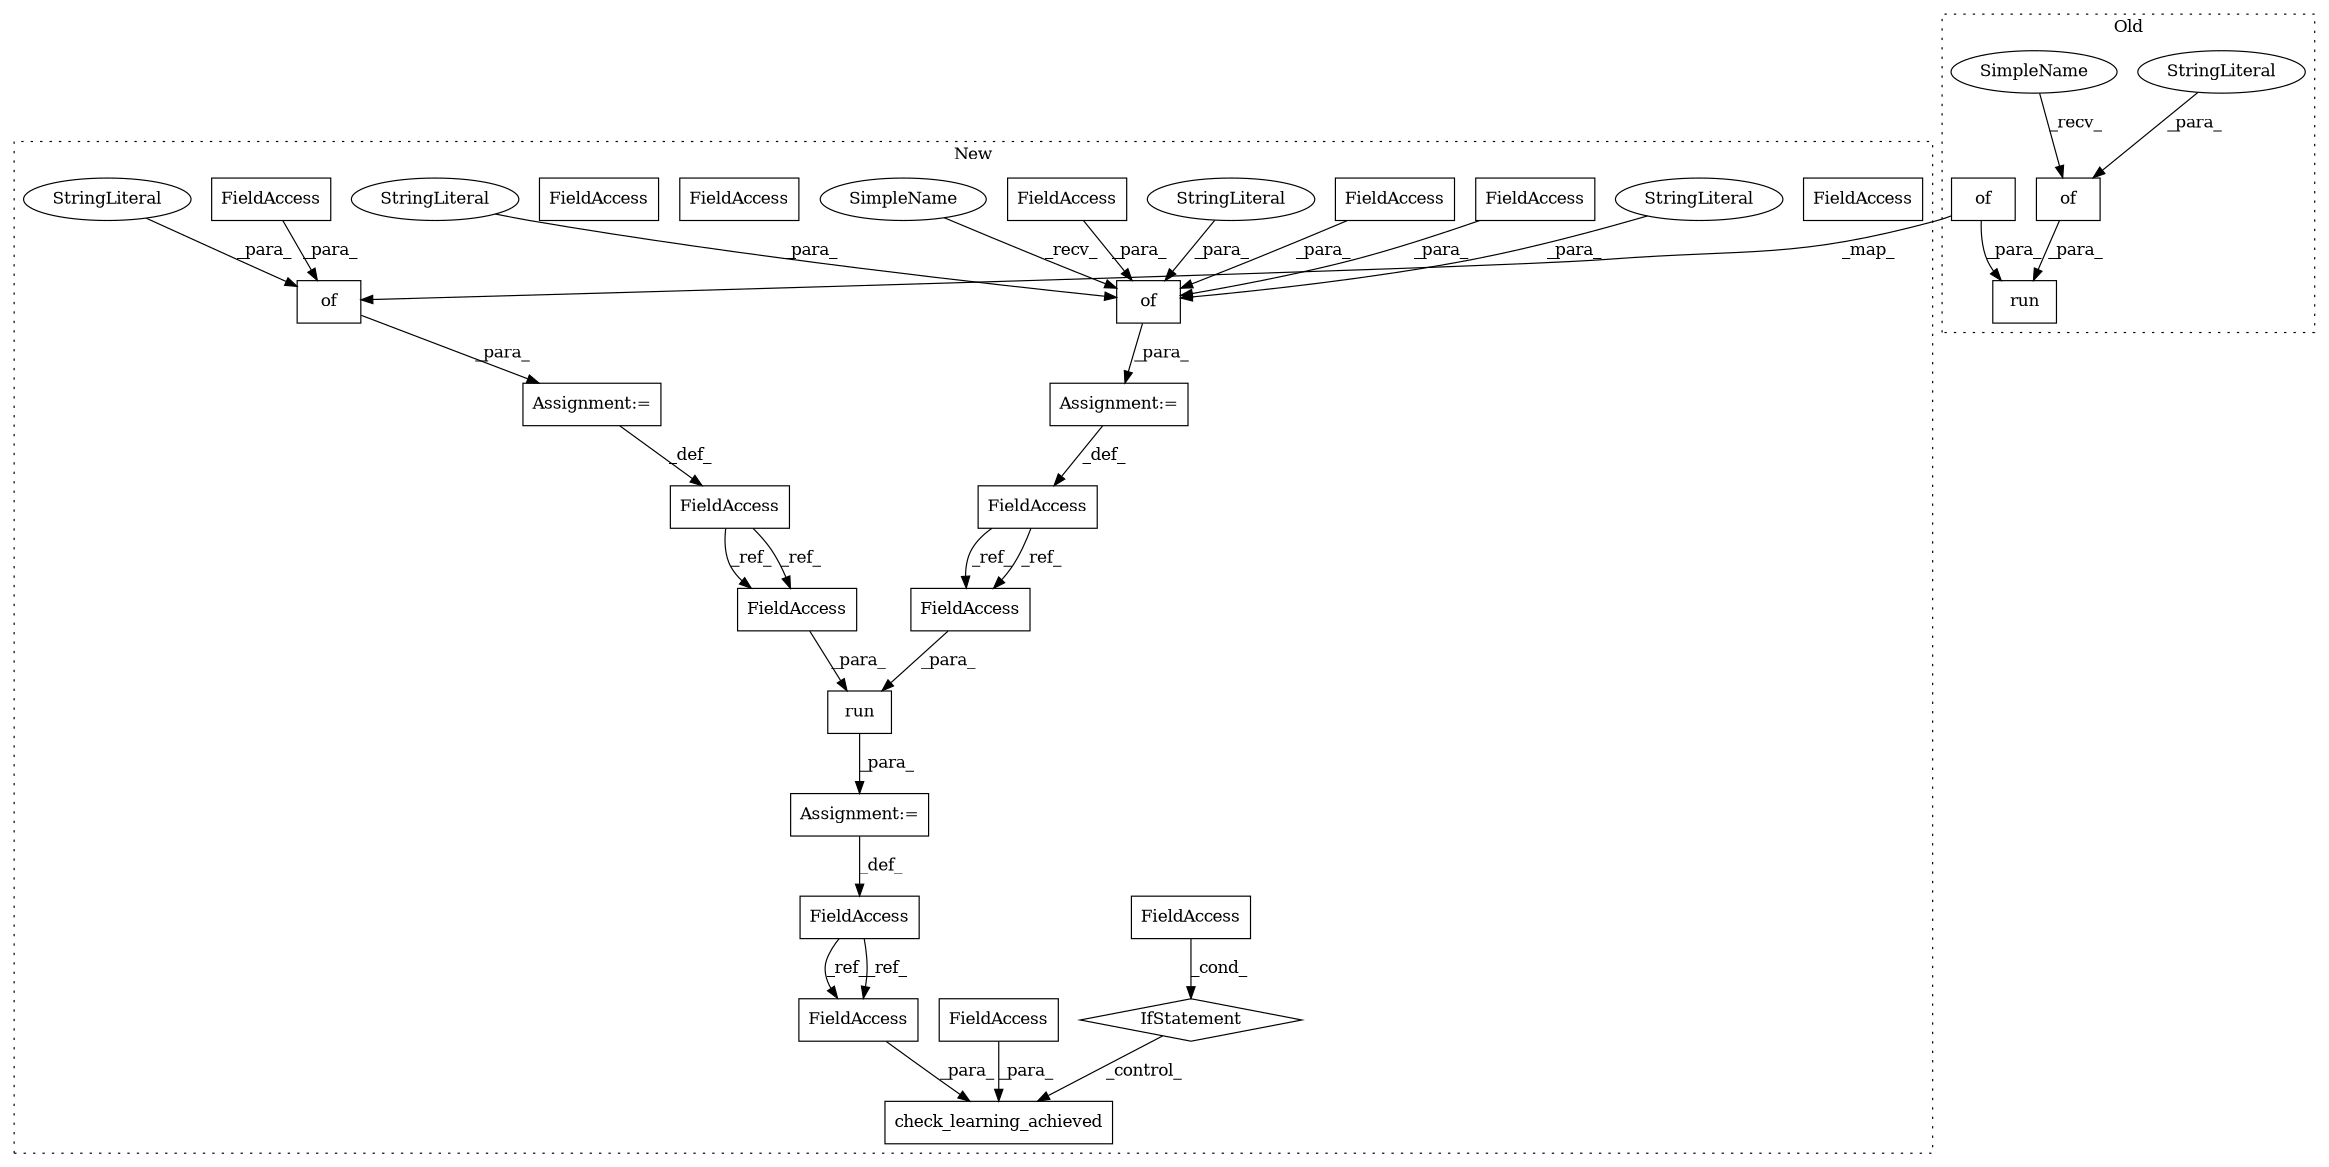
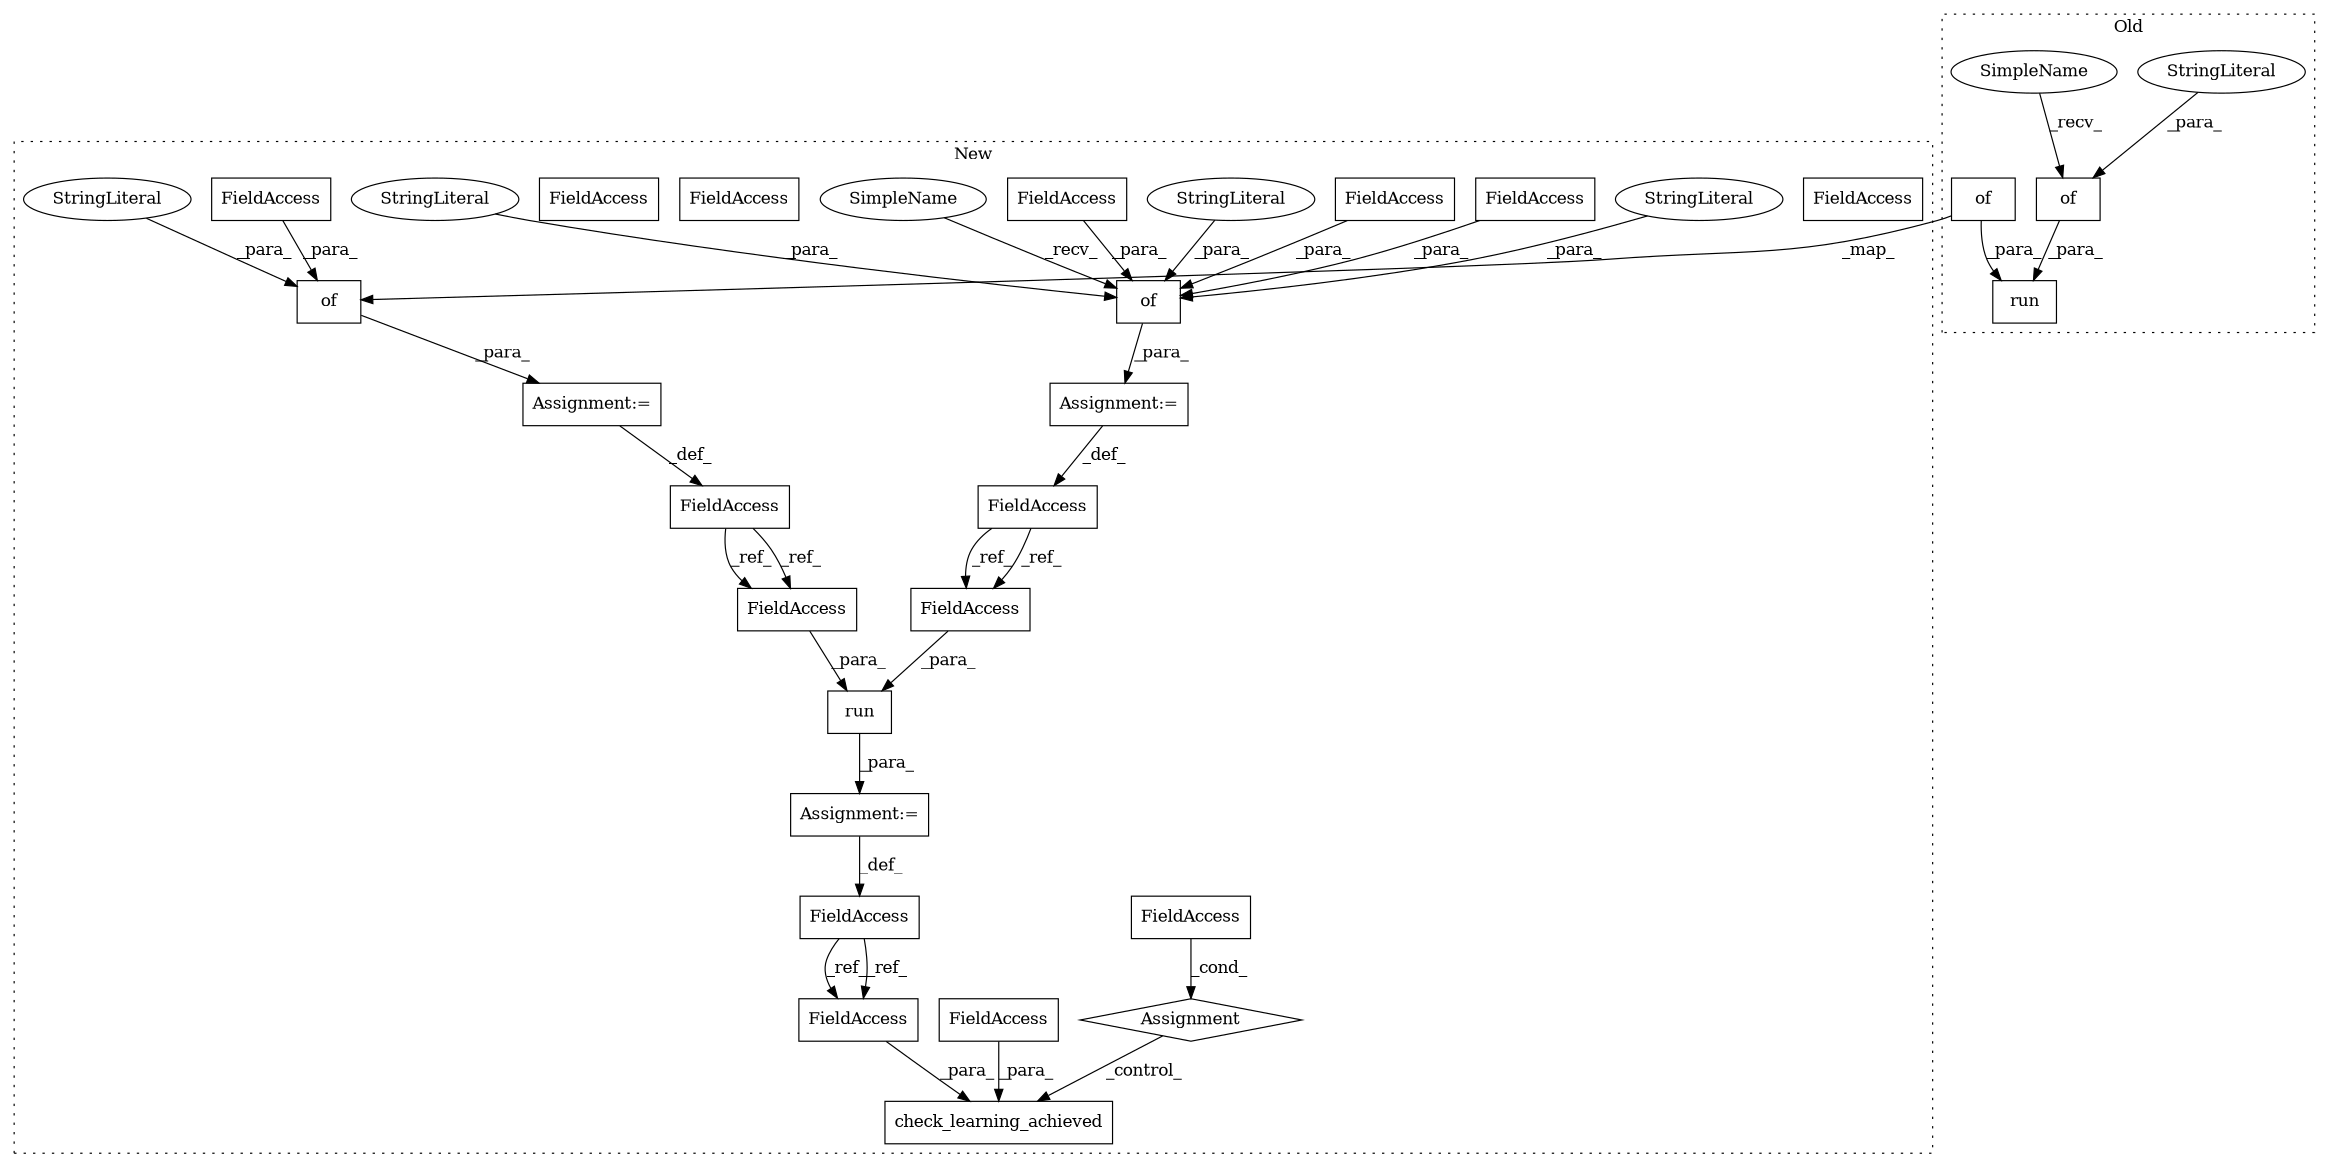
node "IfStatement": label "IfStatement" -> "Assignment"
